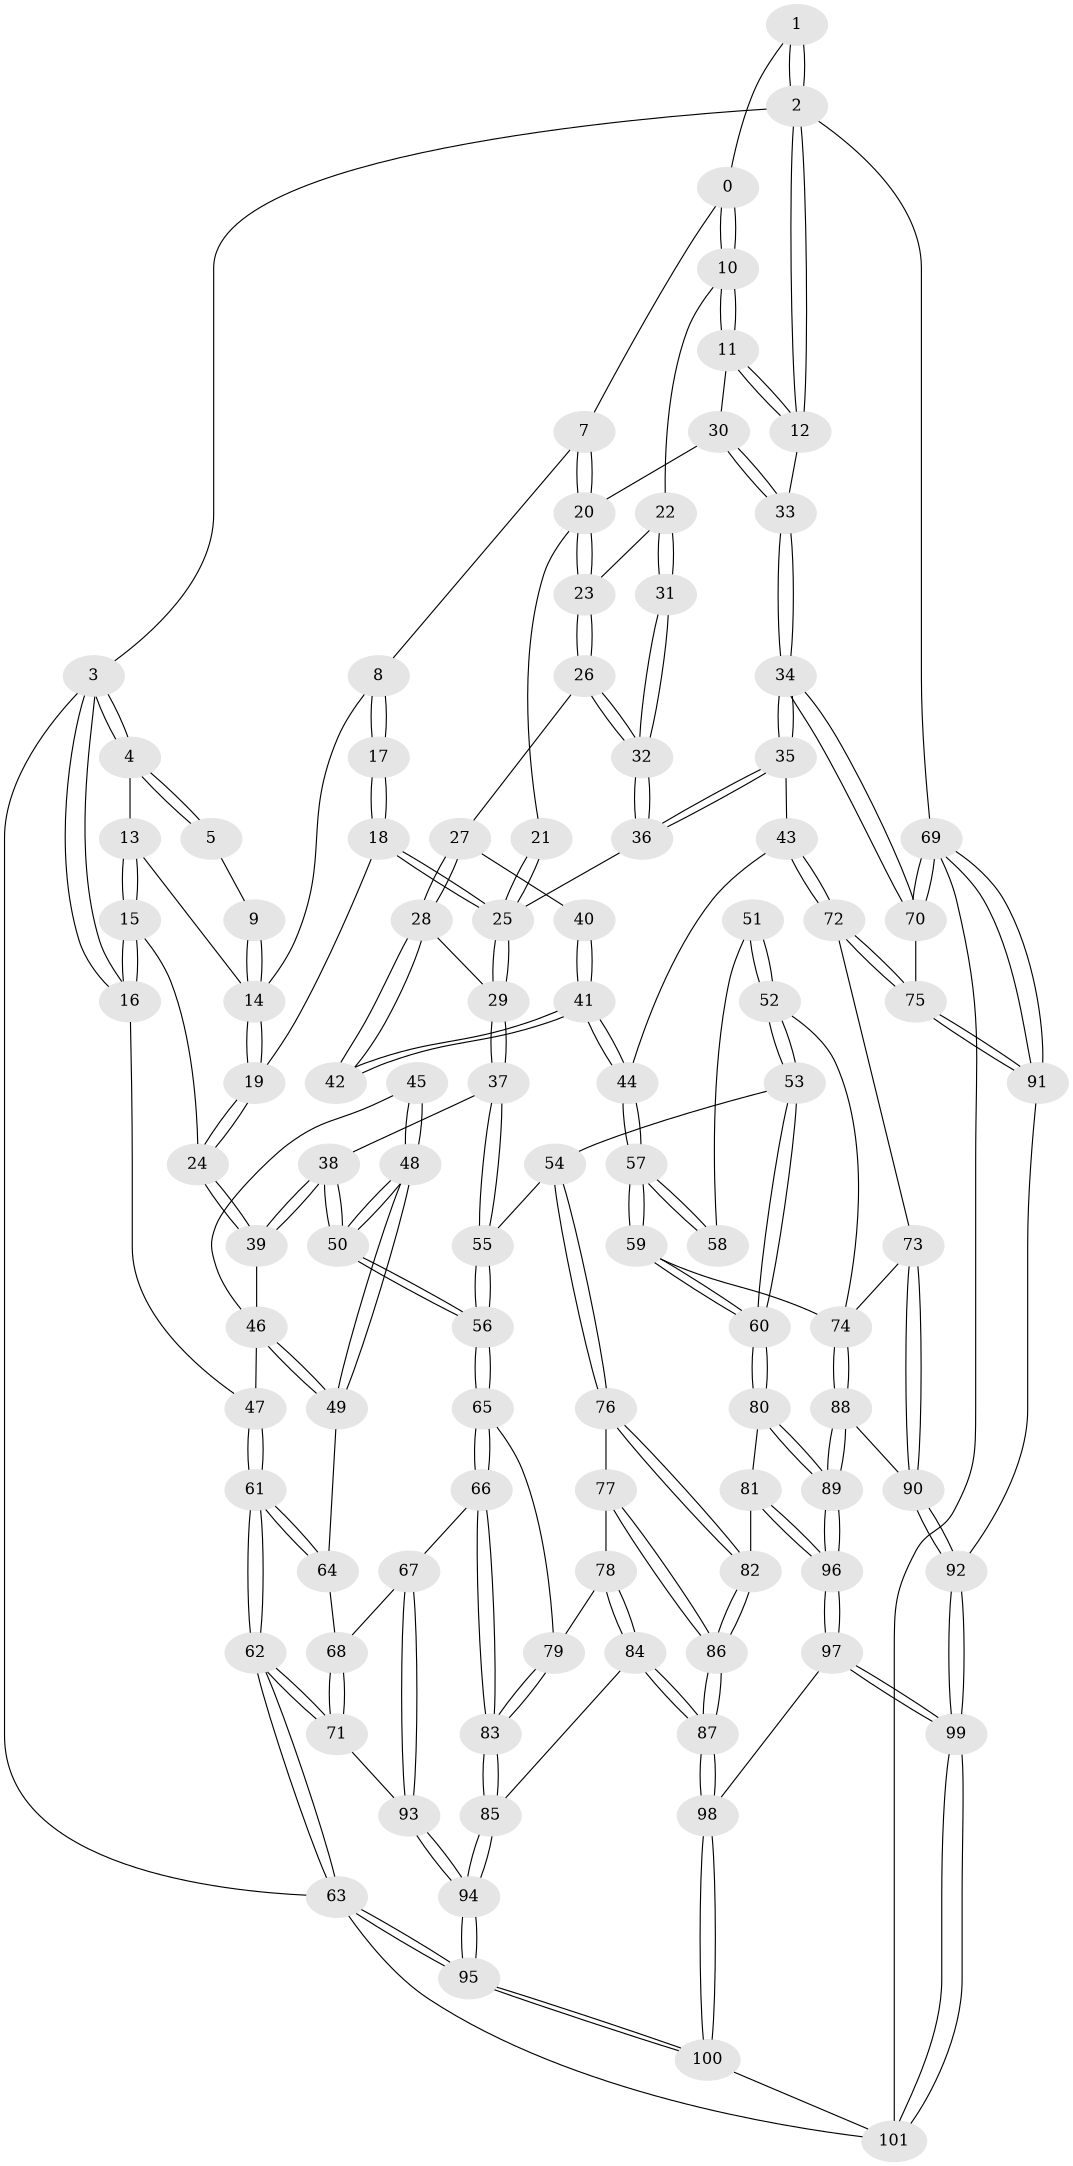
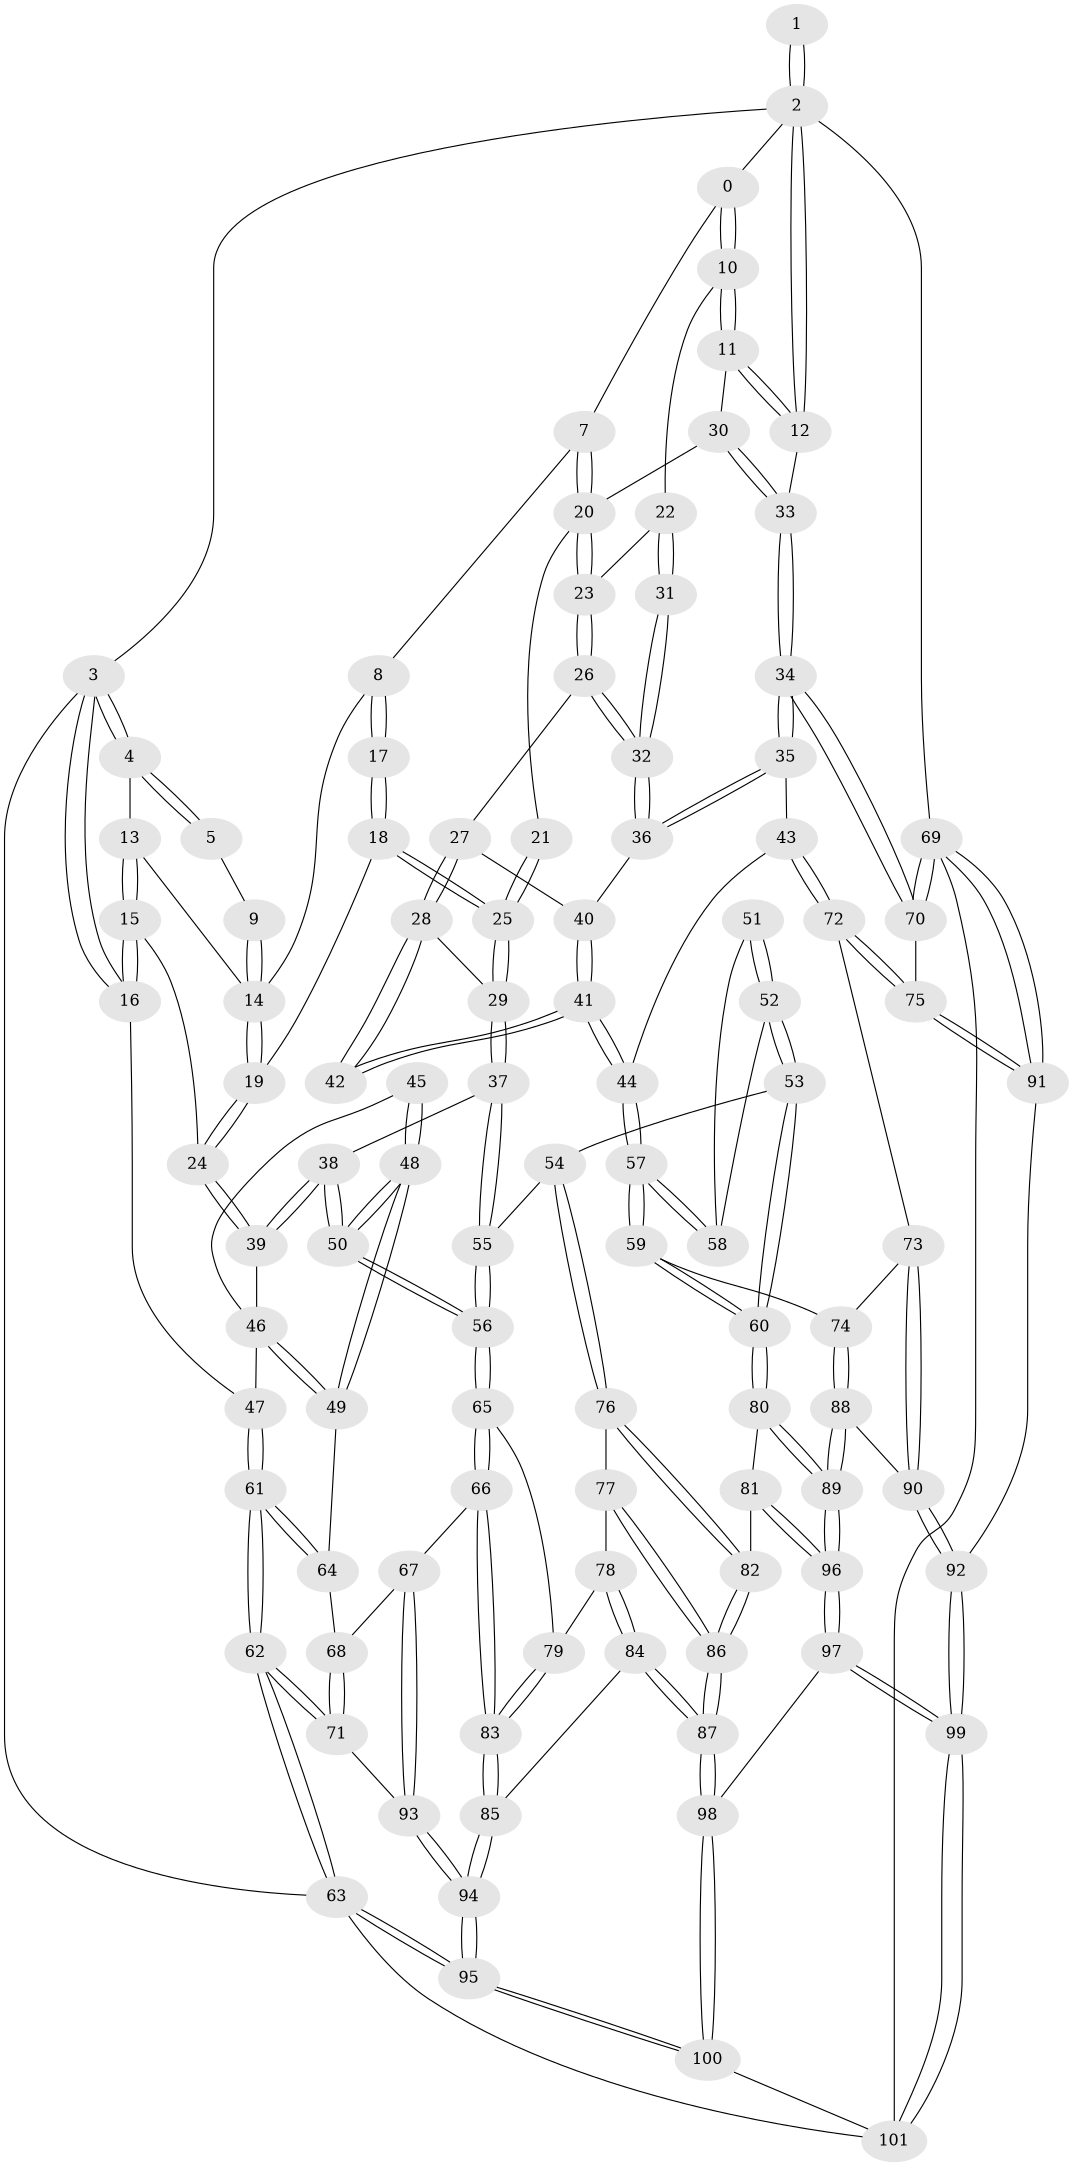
edge "1" -- "0": now "2" -- "0"
edge "36" -- "25": now "36" -- "40"
edge "52" -- "74": now "52" -- "58"
